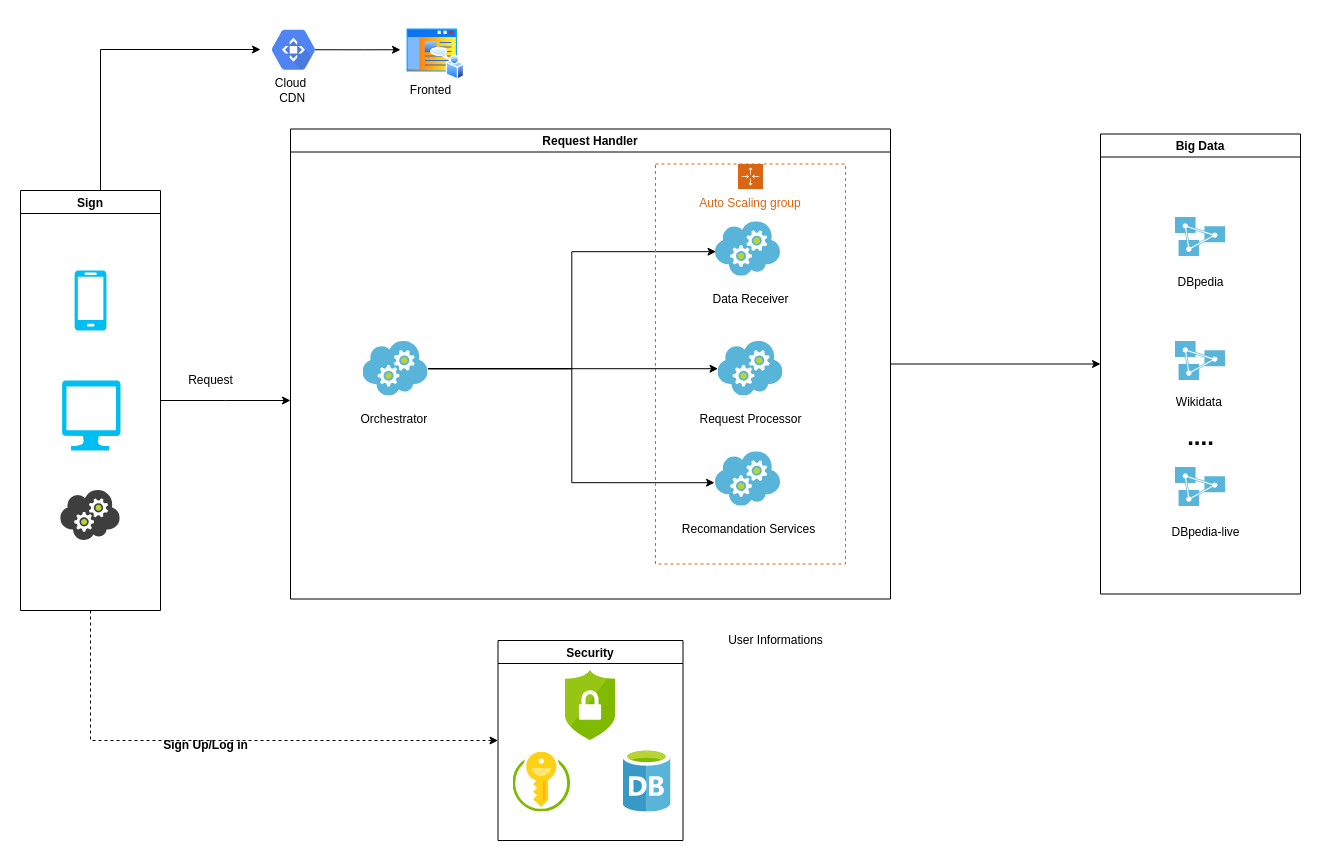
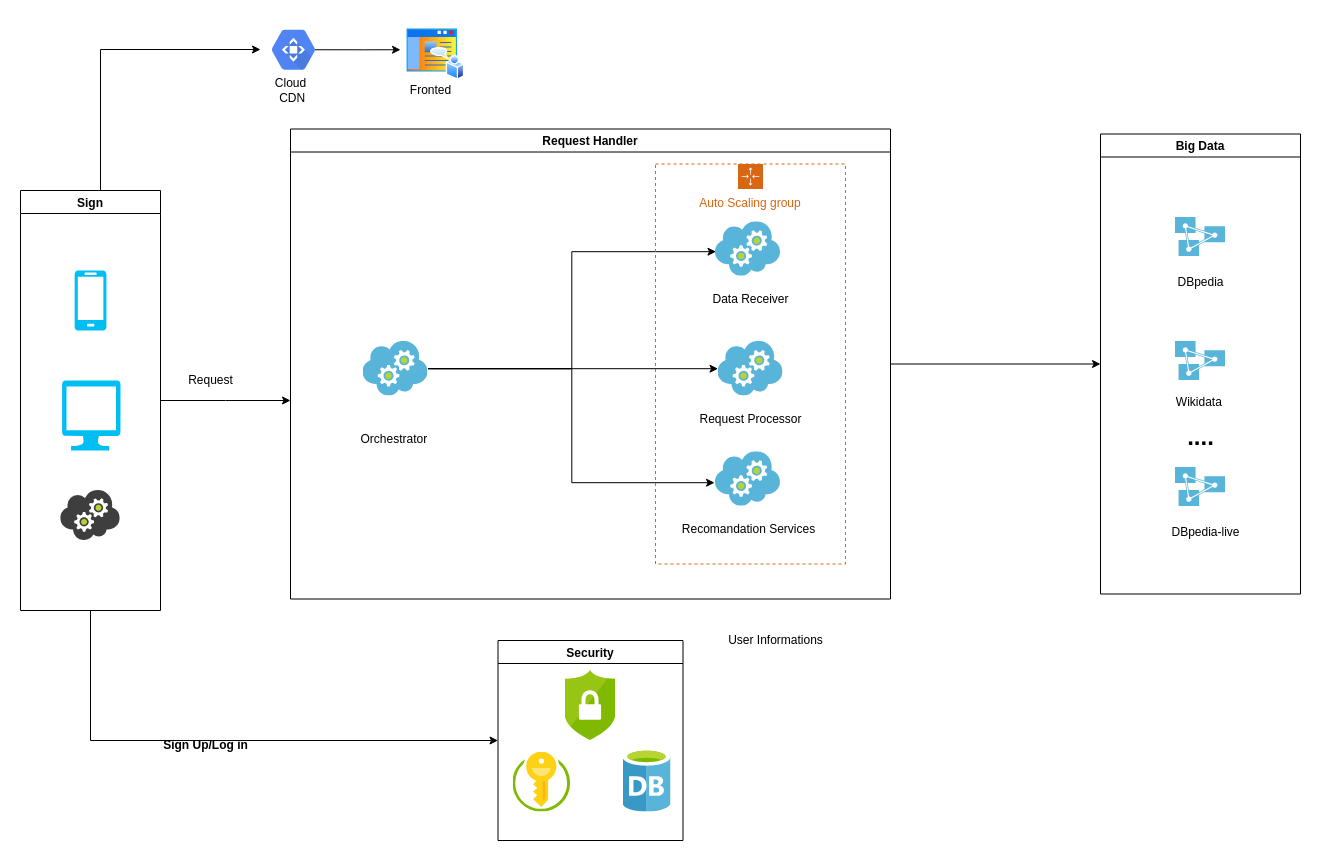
node "Orchestrator": moved (396, 419) -> (396, 439)
edge "Sign" -> "Security": style dashed -> solid
